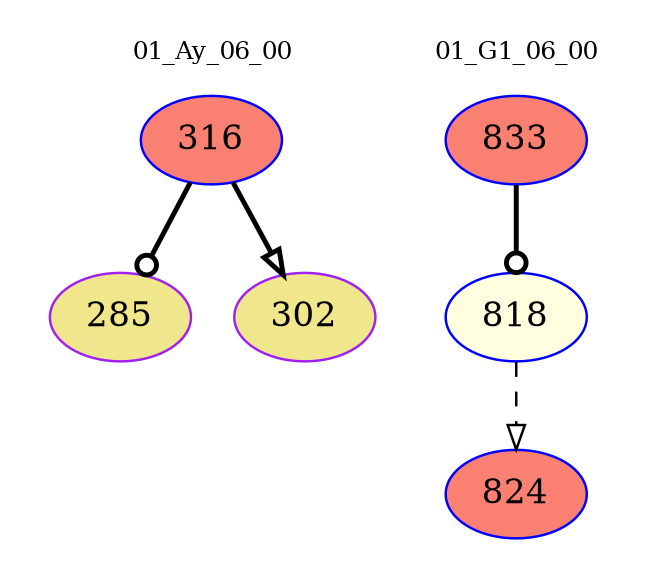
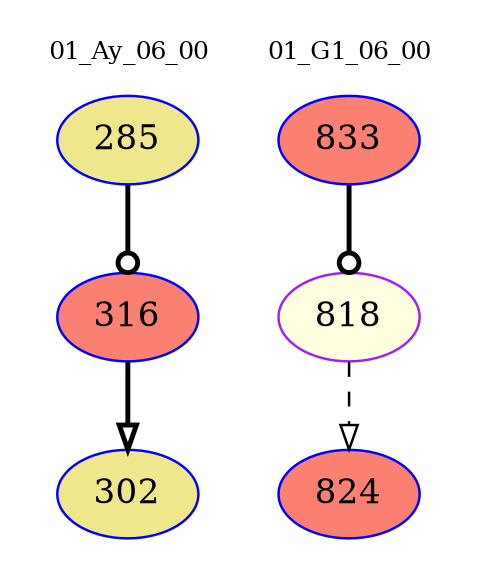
edge "316" -> "285": reversed
node "285": color purple -> blue
node "302": color purple -> blue
node "818": color blue -> purple
